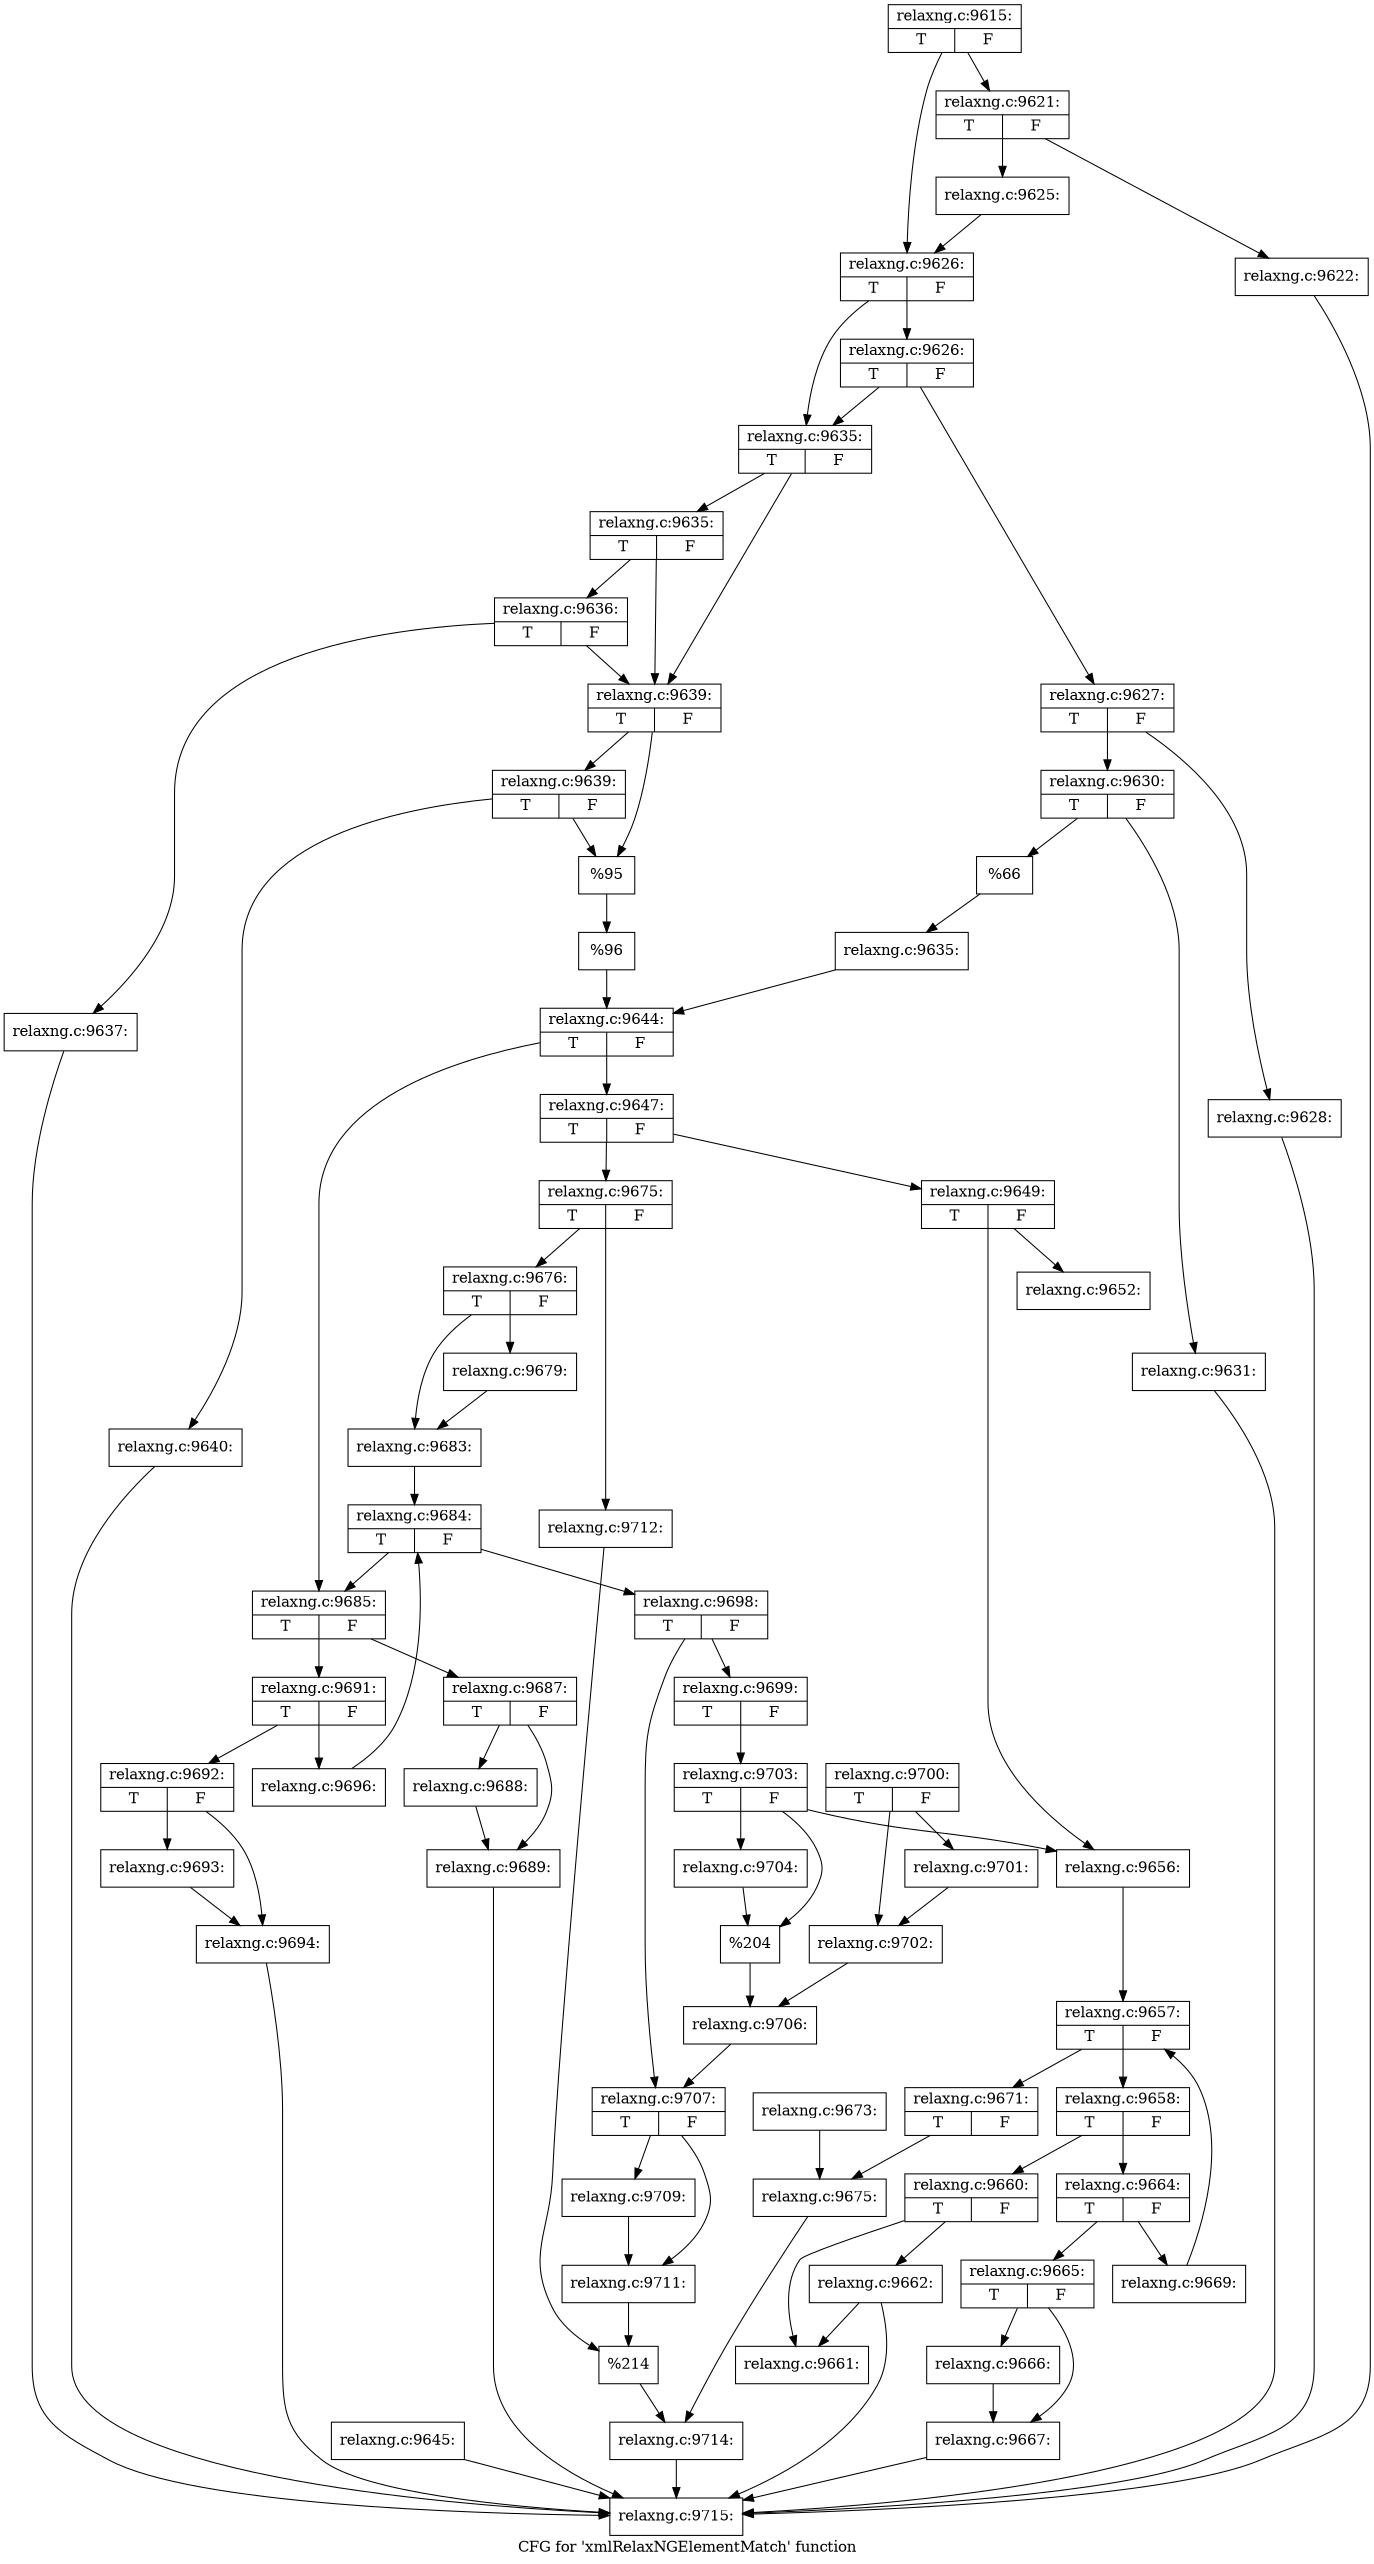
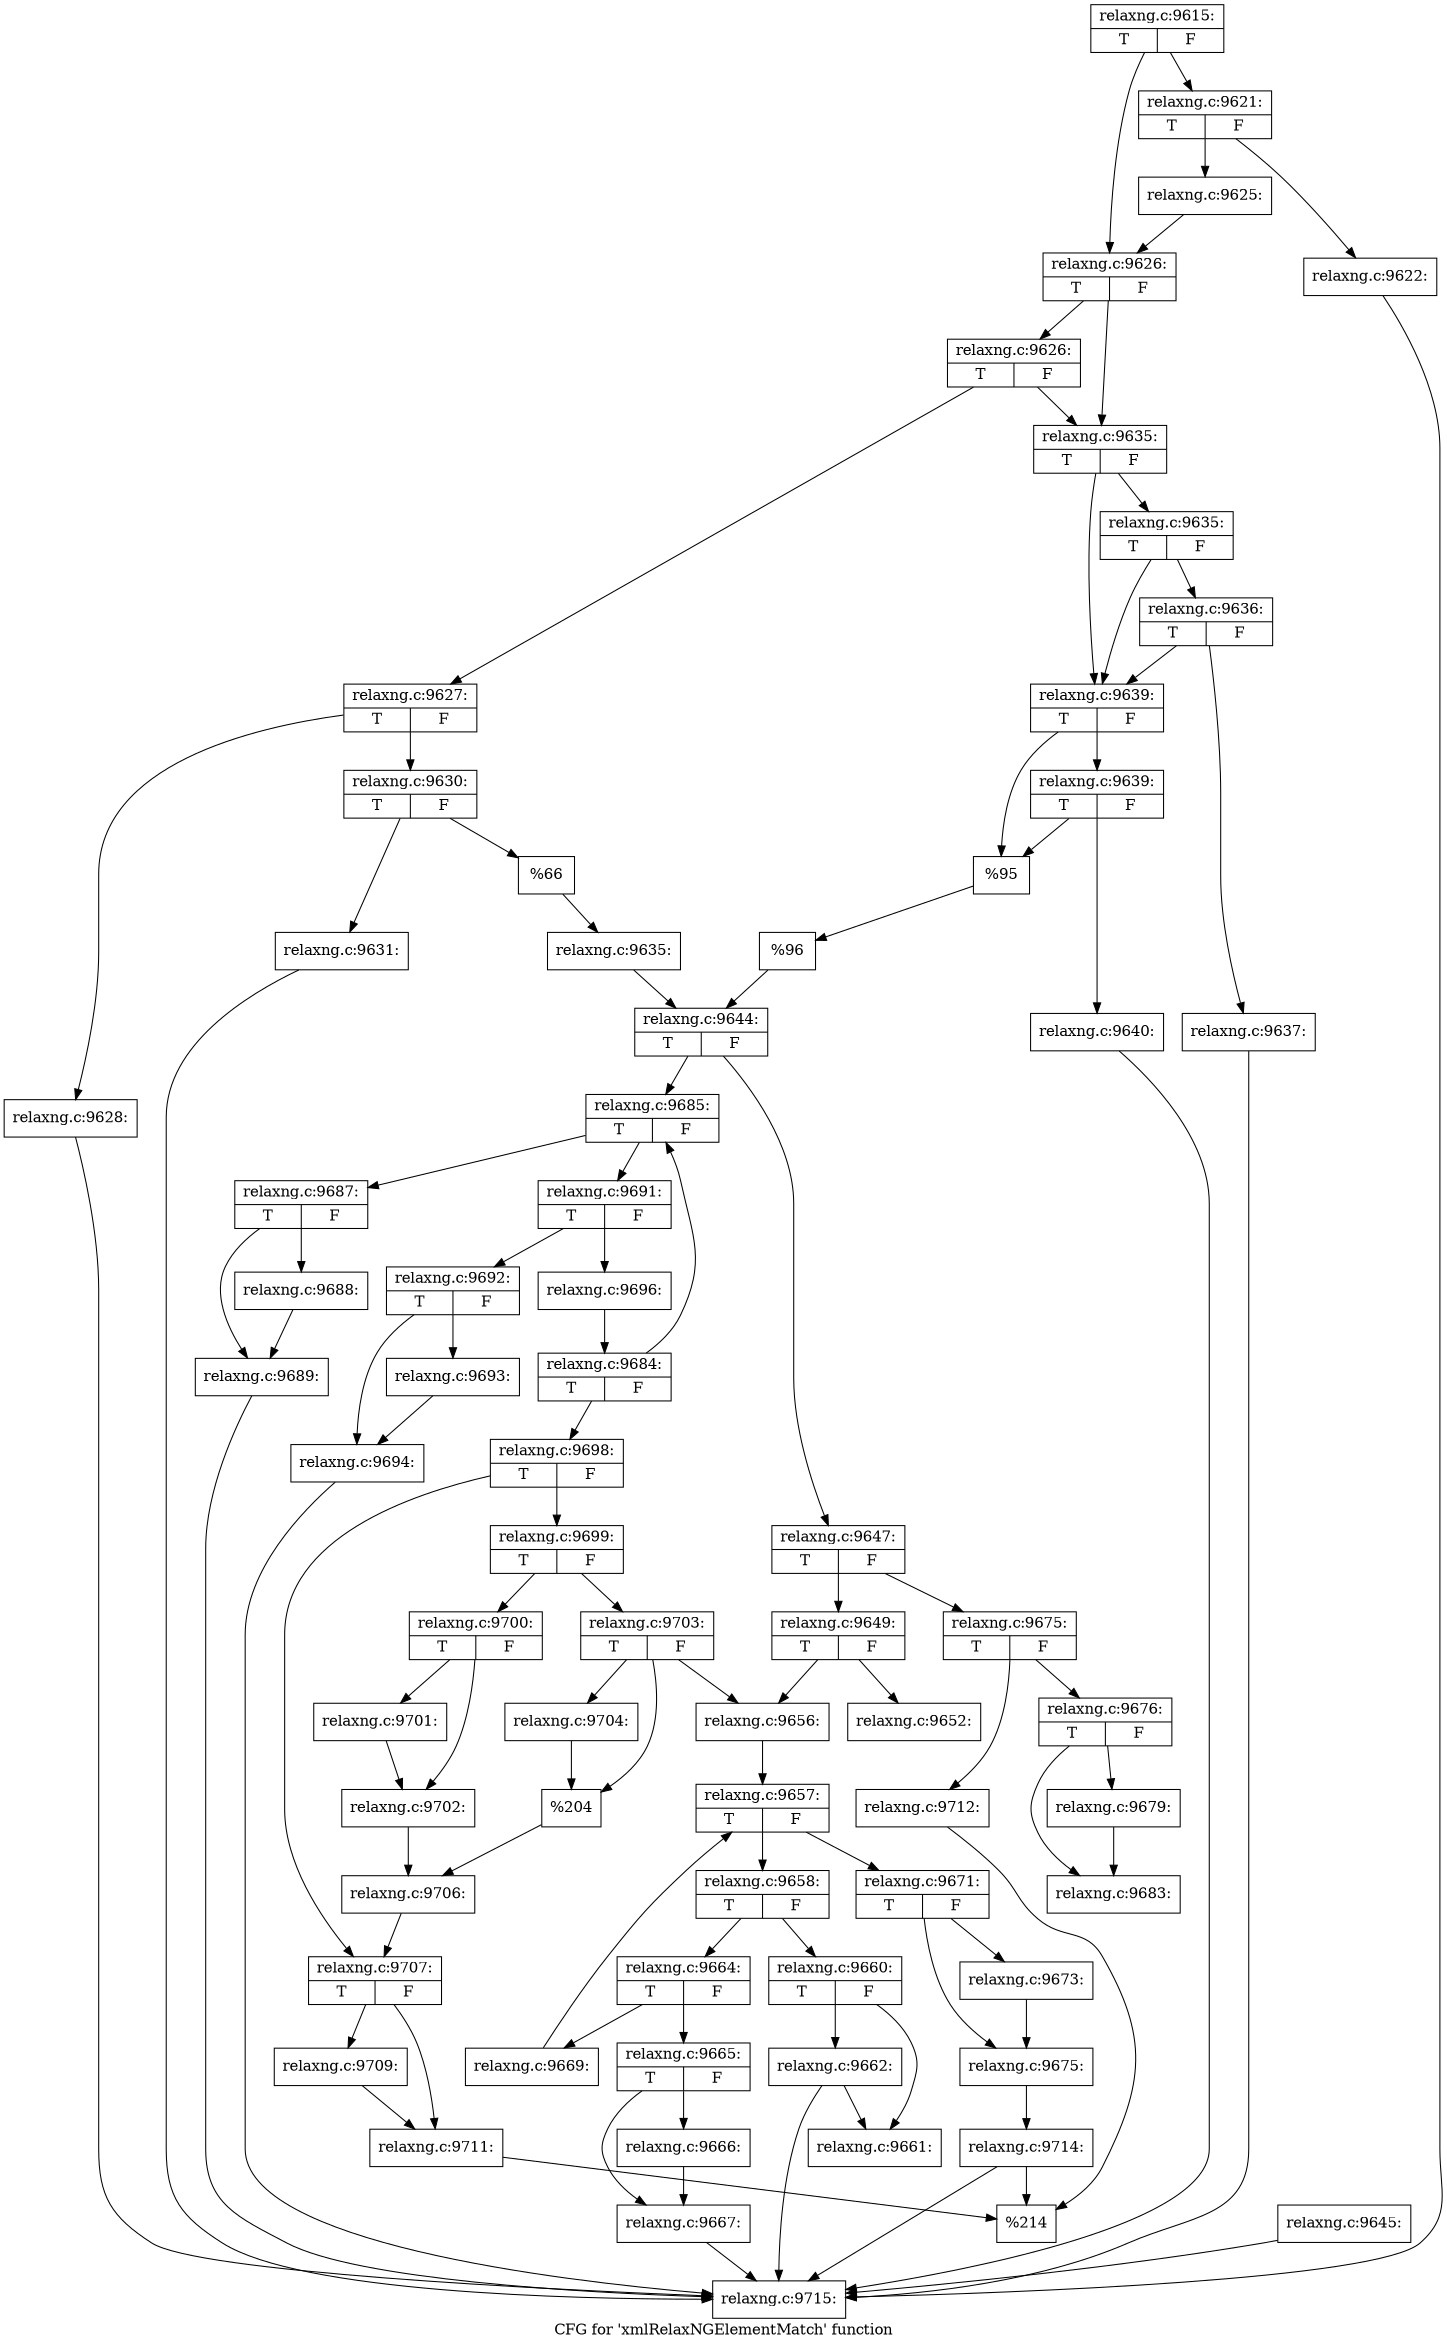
edge "relaxng.c:9683:" -> "relaxng.c:9684:": removed
edge "relaxng.c:9699:" -> "relaxng.c:9700:": added
edge "relaxng.c:9671:" -> "relaxng.c:9673:": added
edge "%214" -> "relaxng.c:9714:": reversed
